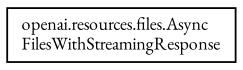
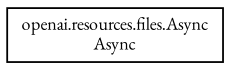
node "openai.resources.files.Async FilesWithStreamingResponse": label "openai.resources.files.Async FilesWithStreamingResponse" -> "openai.resources.files.Async Async"
